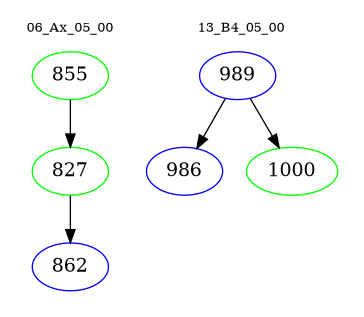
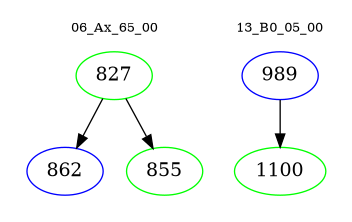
cluster "06_Ax_05_00": label "06_Ax_05_00" -> "06_Ax_65_00"
cluster "13_B4_05_00": label "13_B4_05_00" -> "13_B0_05_00"
edge "855" -> "827": reversed
node "986": removed
node "1000": label "1000" -> "1100"
